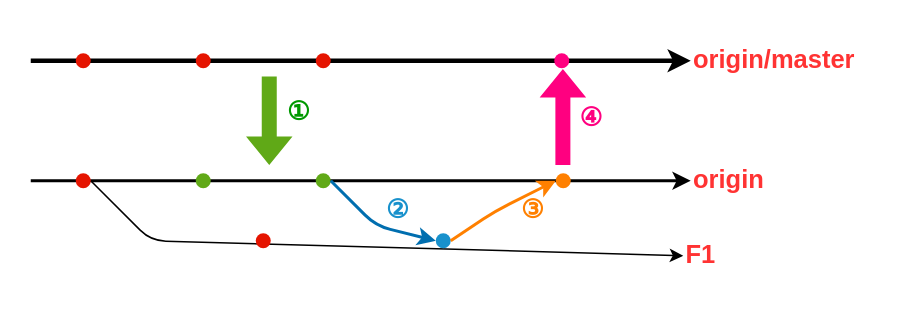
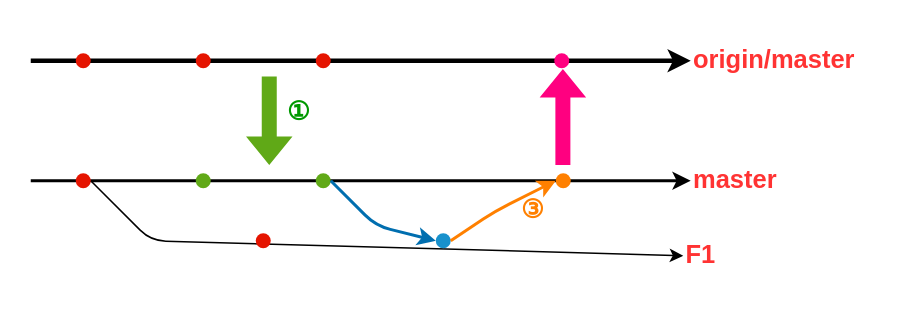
node "④": removed
node "origin": label "origin" -> "master"
node "②": removed
